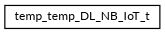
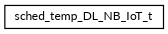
node "temp_temp_DL_NB_IoT_t": label "temp_temp_DL_NB_IoT_t" -> "sched_temp_DL_NB_IoT_t"
